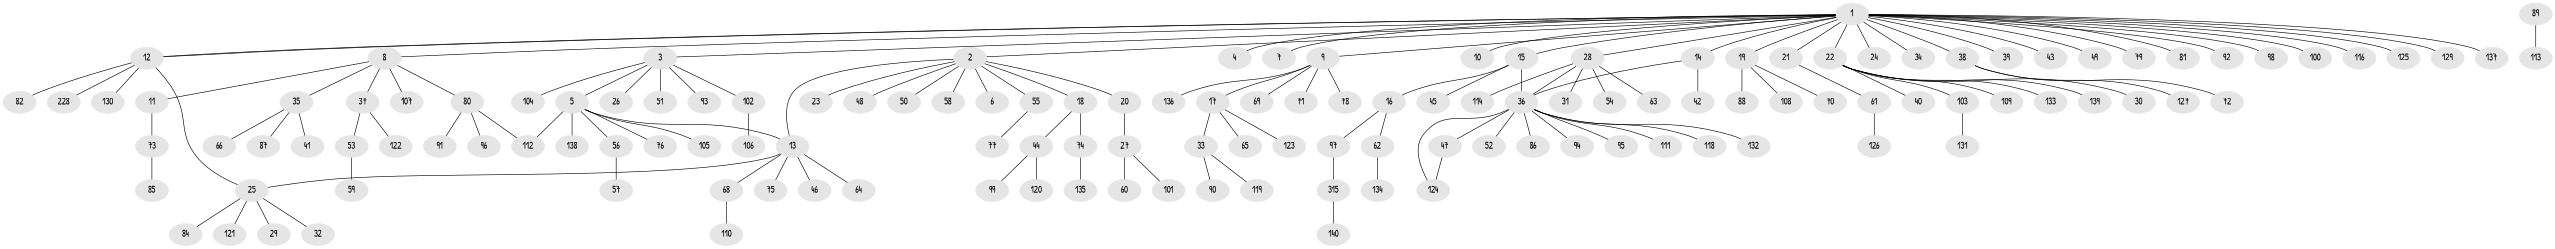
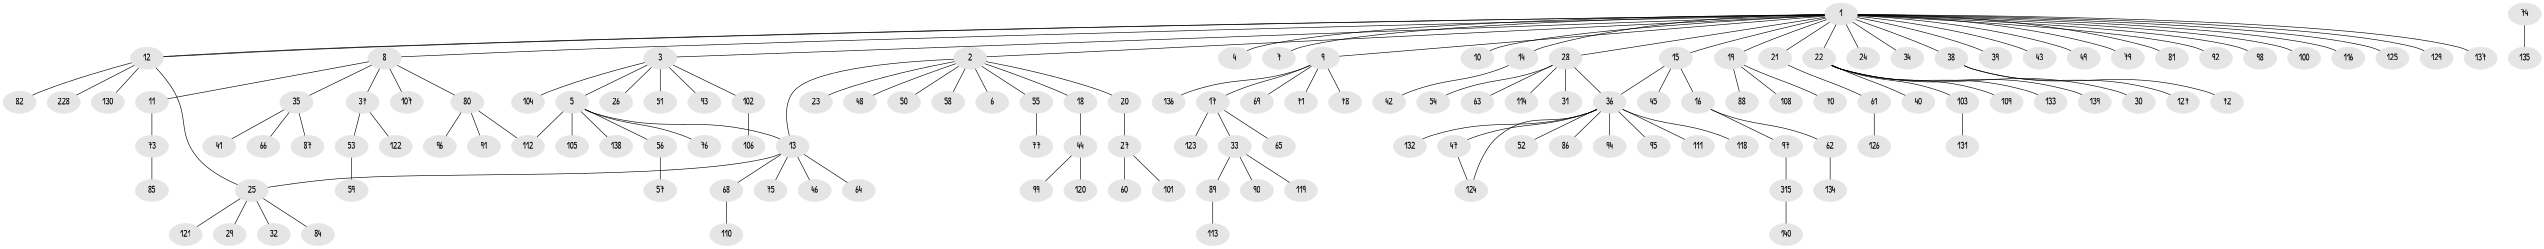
edge "14" -- "36": removed
edge "18" -- "74": removed
edge "33" -- "89": added
